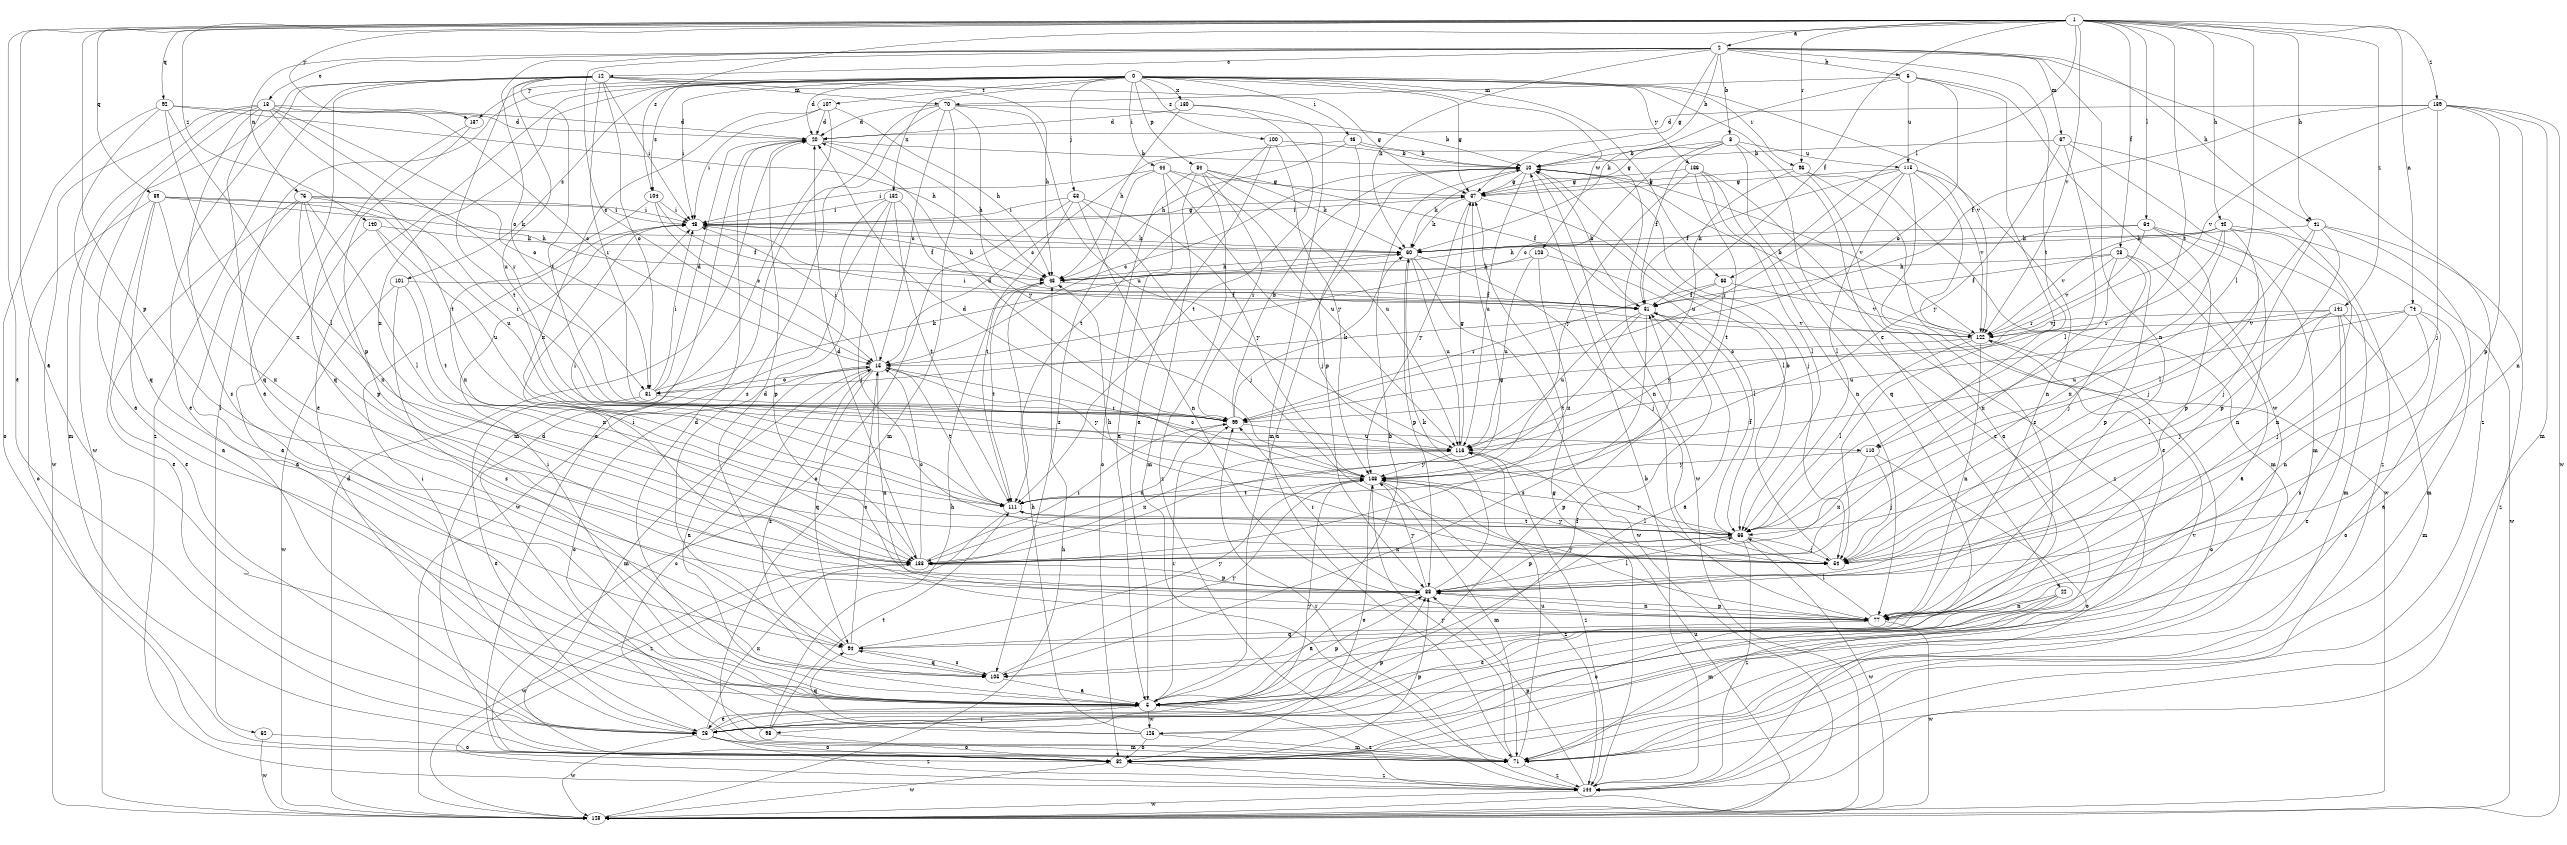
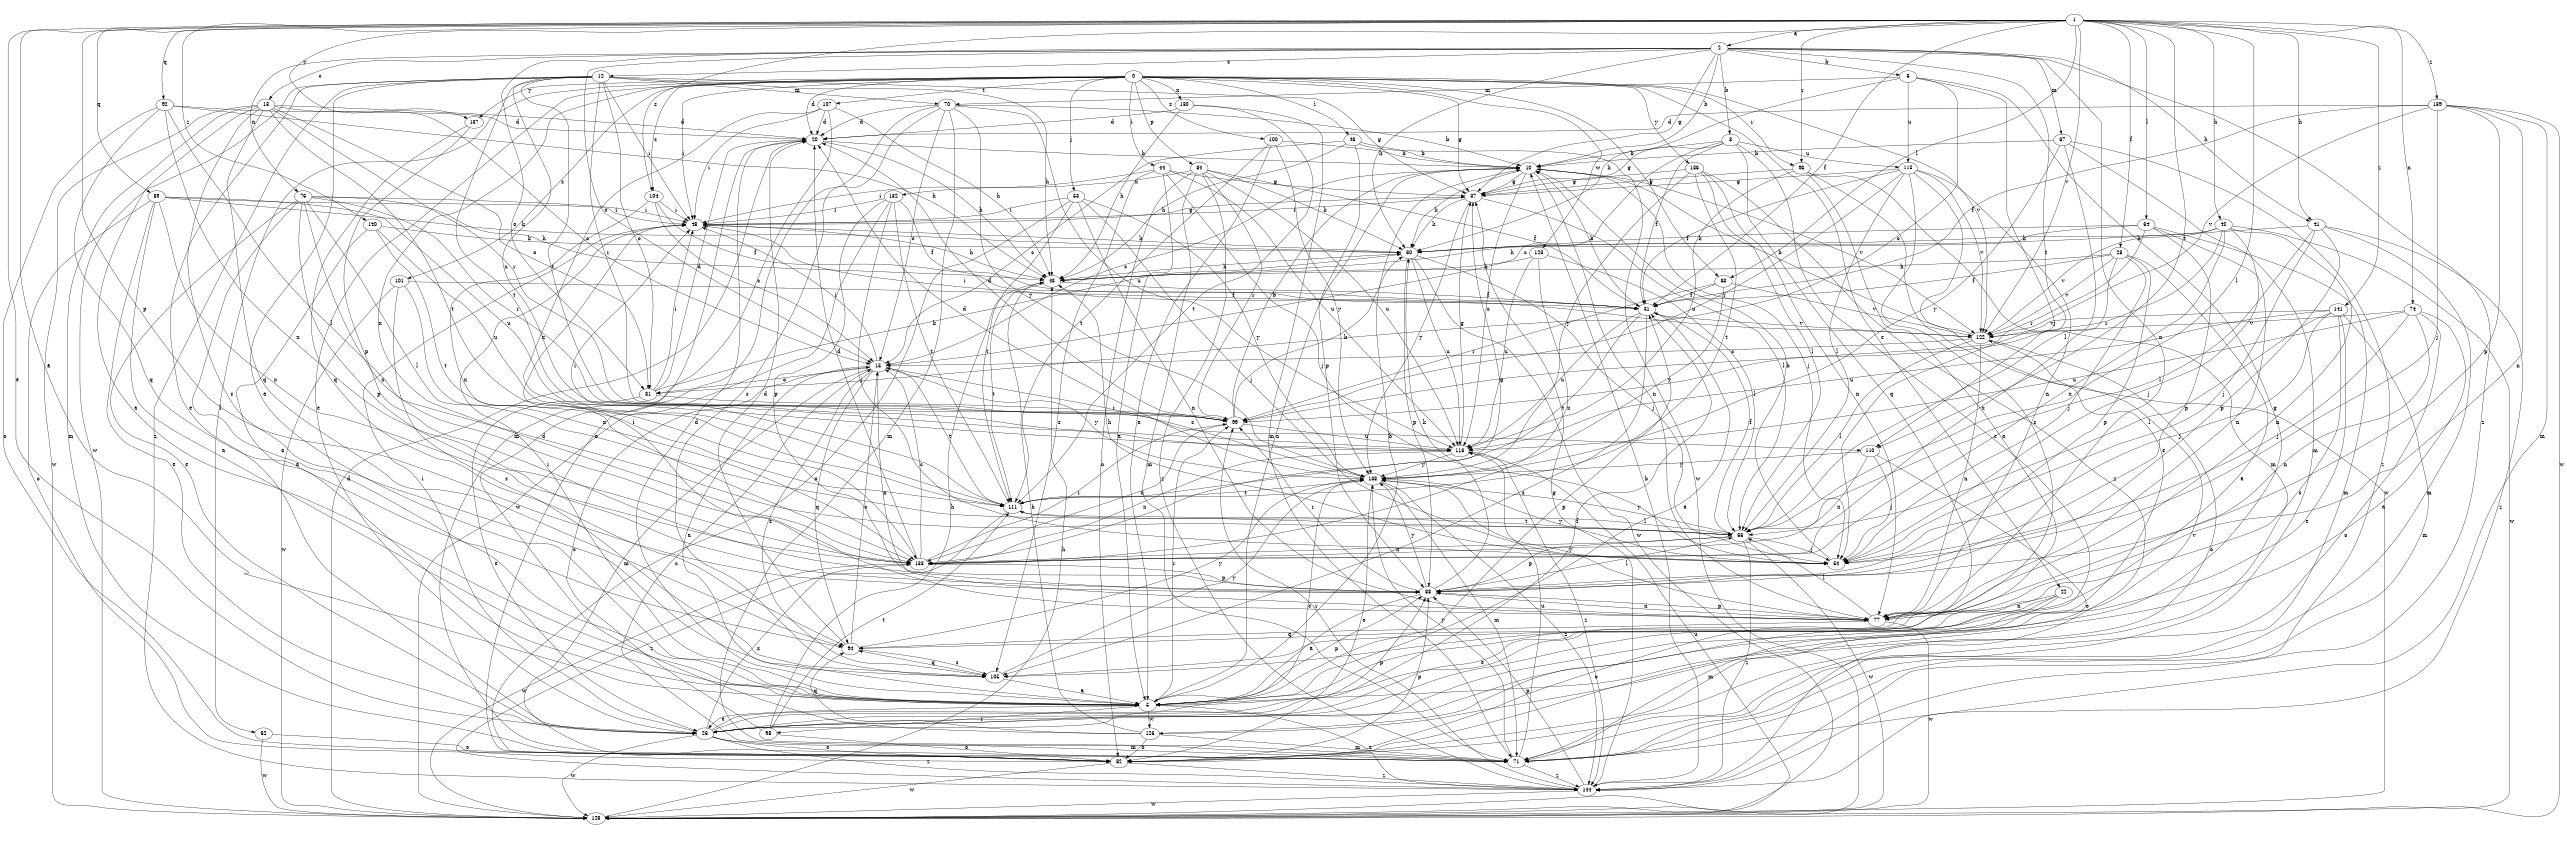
edge "0" -> "132": now "84" -> "132"
edge "6" -> "126": label "w" -> "g"
edge "26" -> "138": label "y" -> "c"
